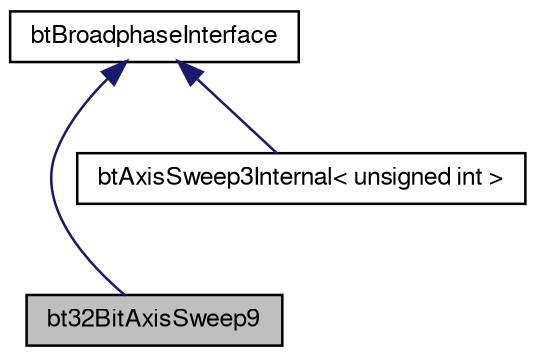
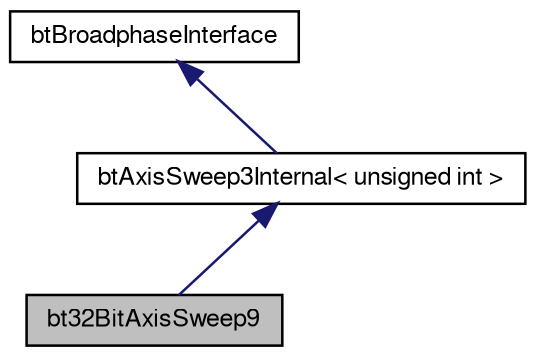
edge "bt32BitAxisSweep9" -> "btBroadphaseInterface": now "bt32BitAxisSweep9" -> "btAxisSweep3Internal< unsigned int >"
